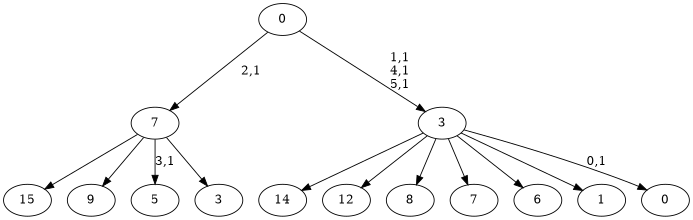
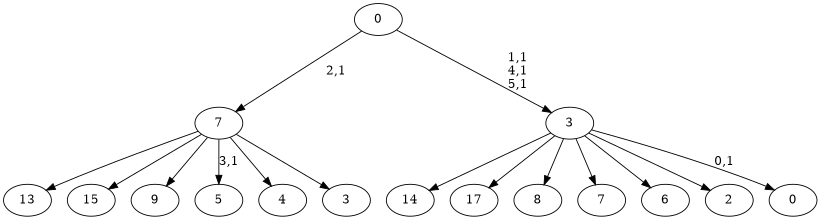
node "13": added
node "4": added
node "12": label "12" -> "17"
node "1": label "1" -> "2"
